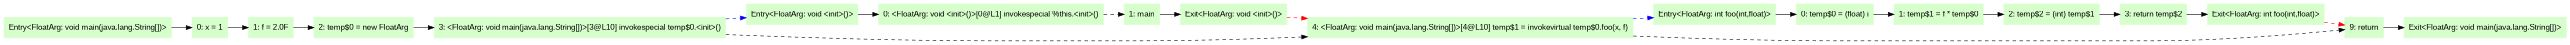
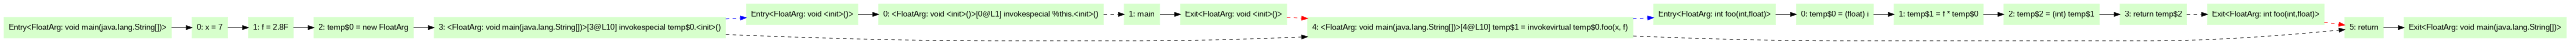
edge "3: return temp$2" -> "Exit<FloatArg: int foo(int,float)>": style solid -> dashed
node "0: x = 1": label "0: x = 1" -> "0: x = 7"
node "1: f = 2.0F": label "1: f = 2.0F" -> "1: f = 2.8F"
node "9: return": label "9: return" -> "5: return"
